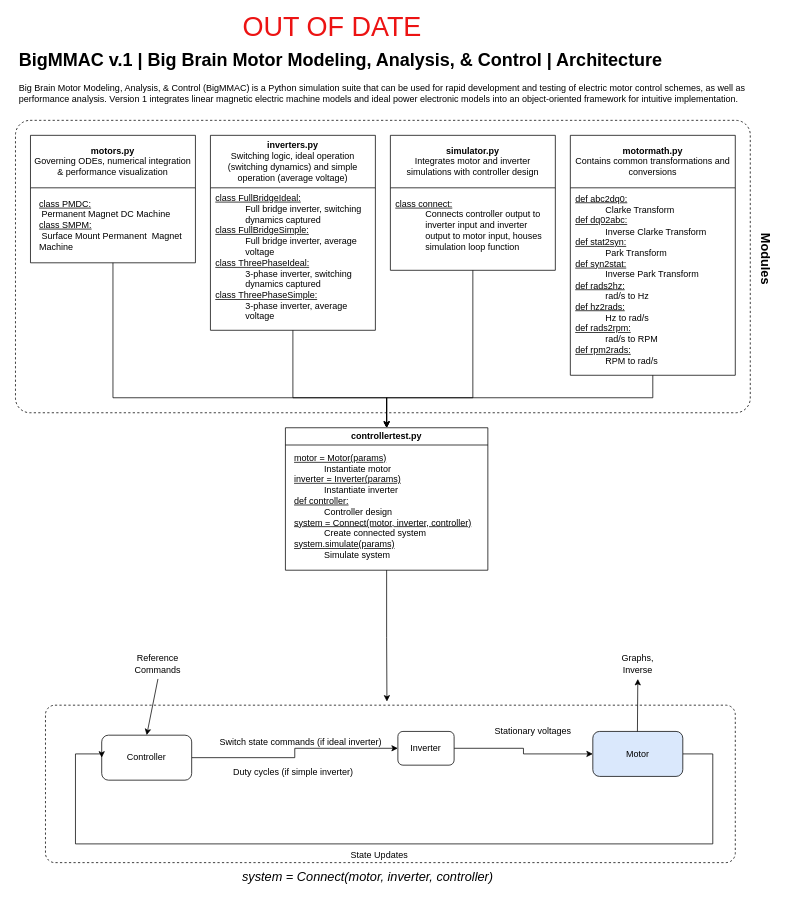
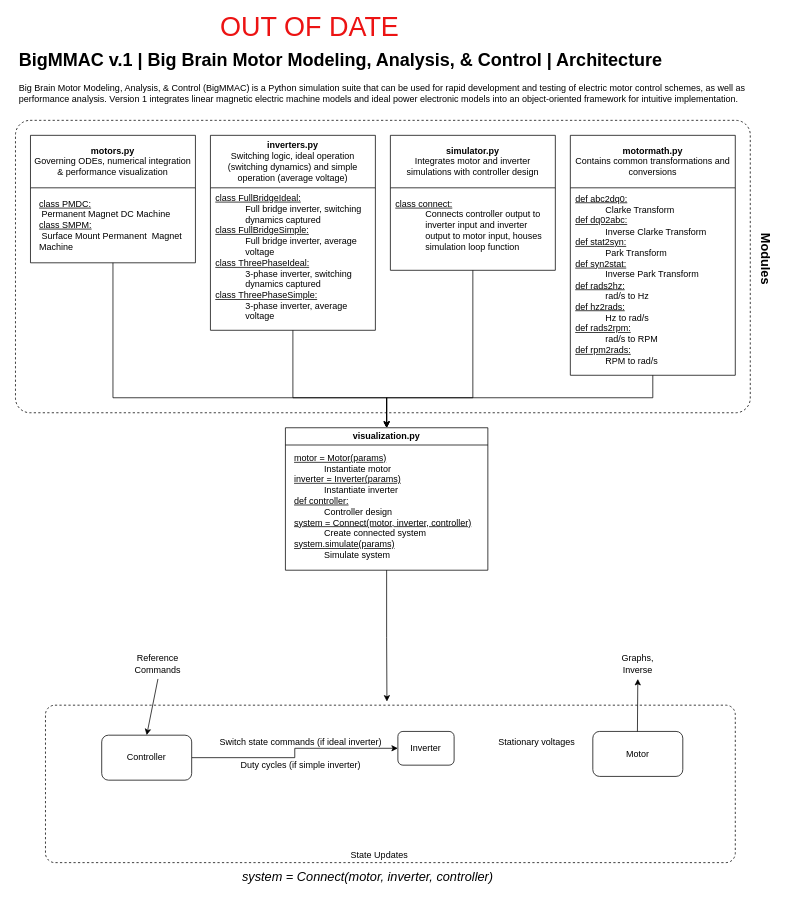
node "OUT OF DATE": moved (332, 27) -> (310, 27)
node "controllertest.py": label "controllertest.py" -> "visualization.py"
node "Stationary voltages": moved (533, 732) -> (537, 743)
edge "Inverter" -> "Motor": removed
node "Motor": fillcolor #dae8fc -> #ffffff
node "Duty cycles (if simple inverter)": moved (293, 773) -> (300, 765)
edge "Motor" -> "Controller": removed
